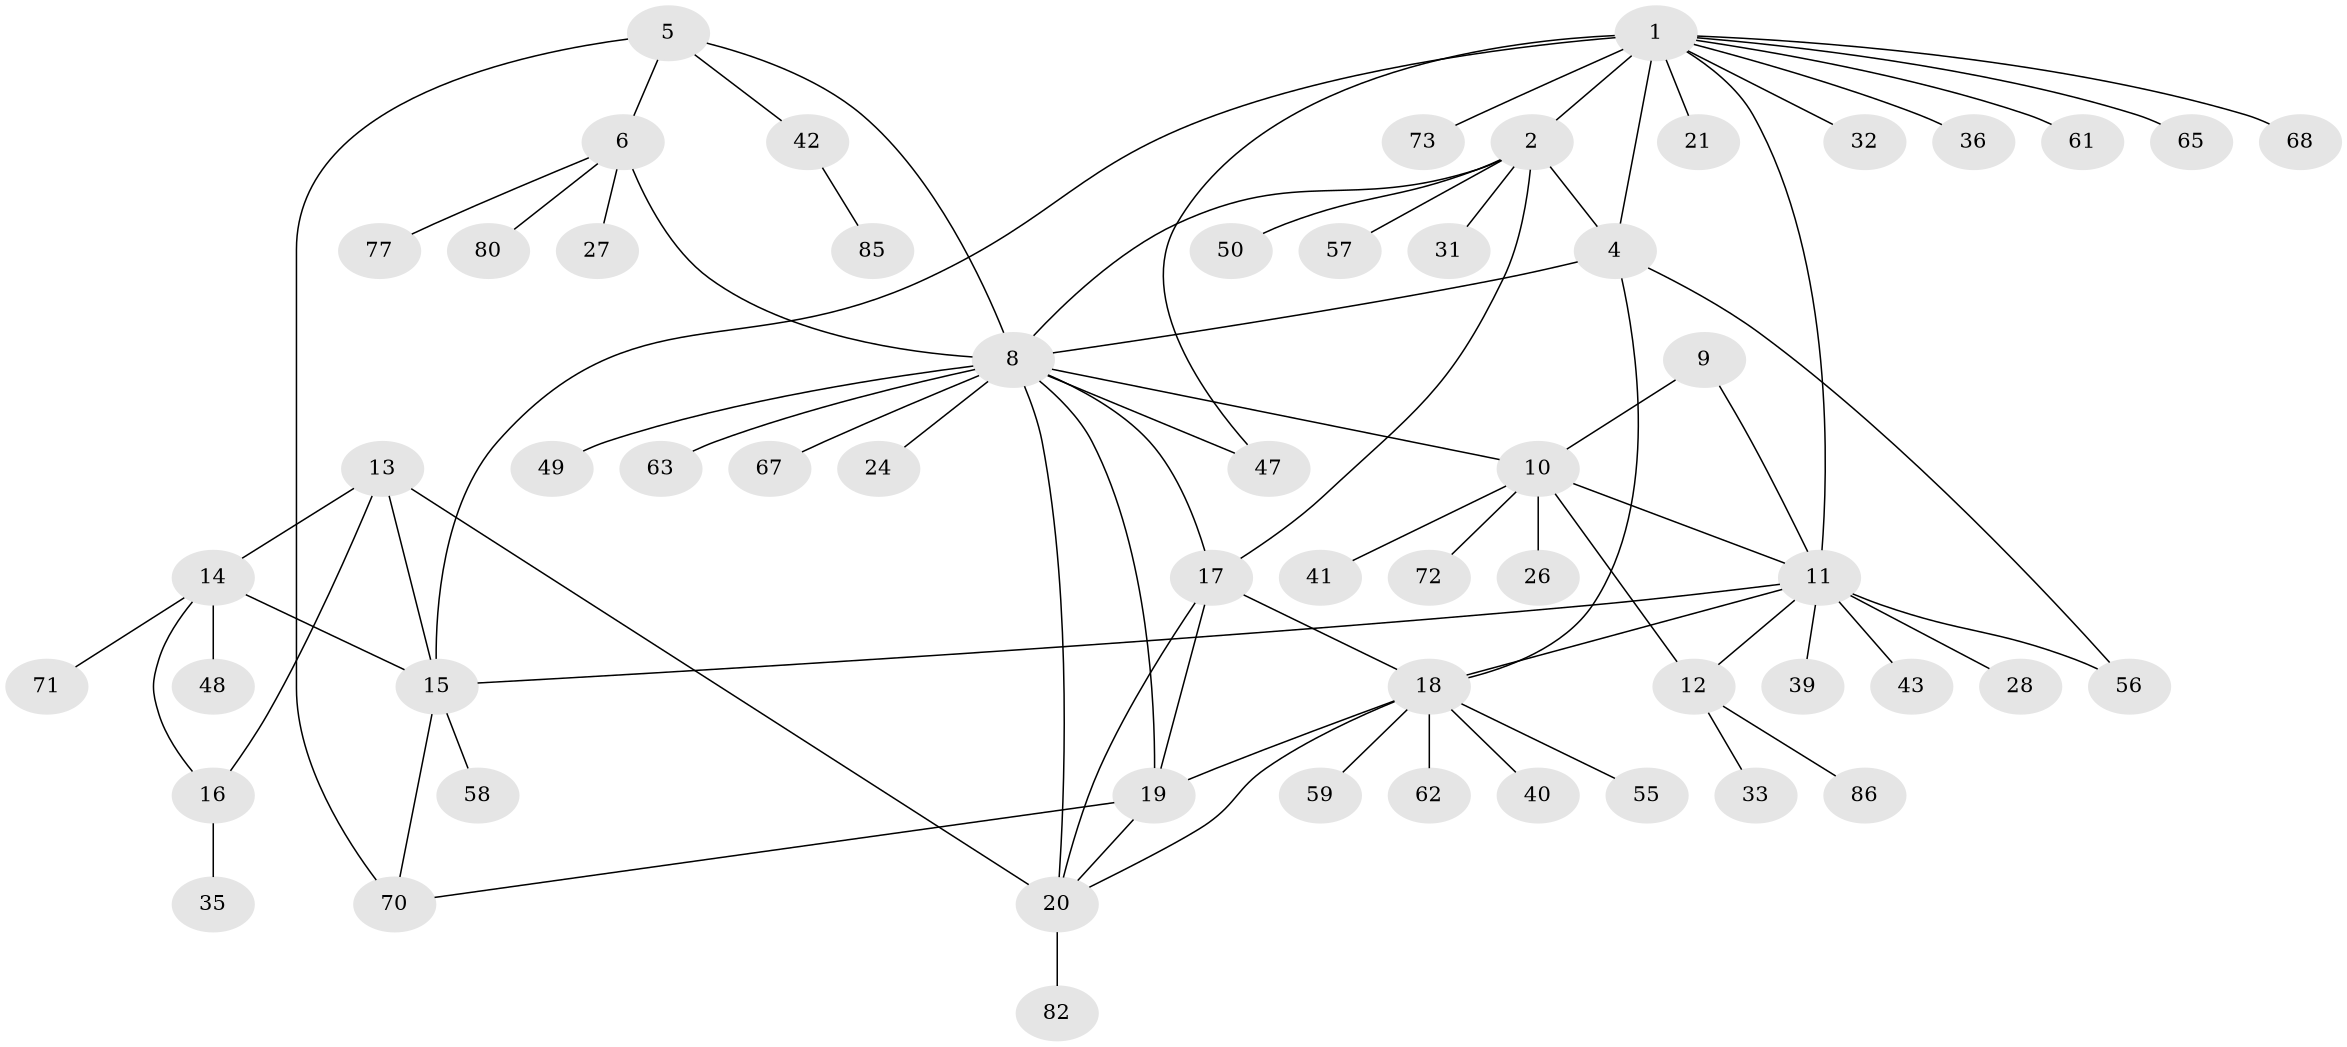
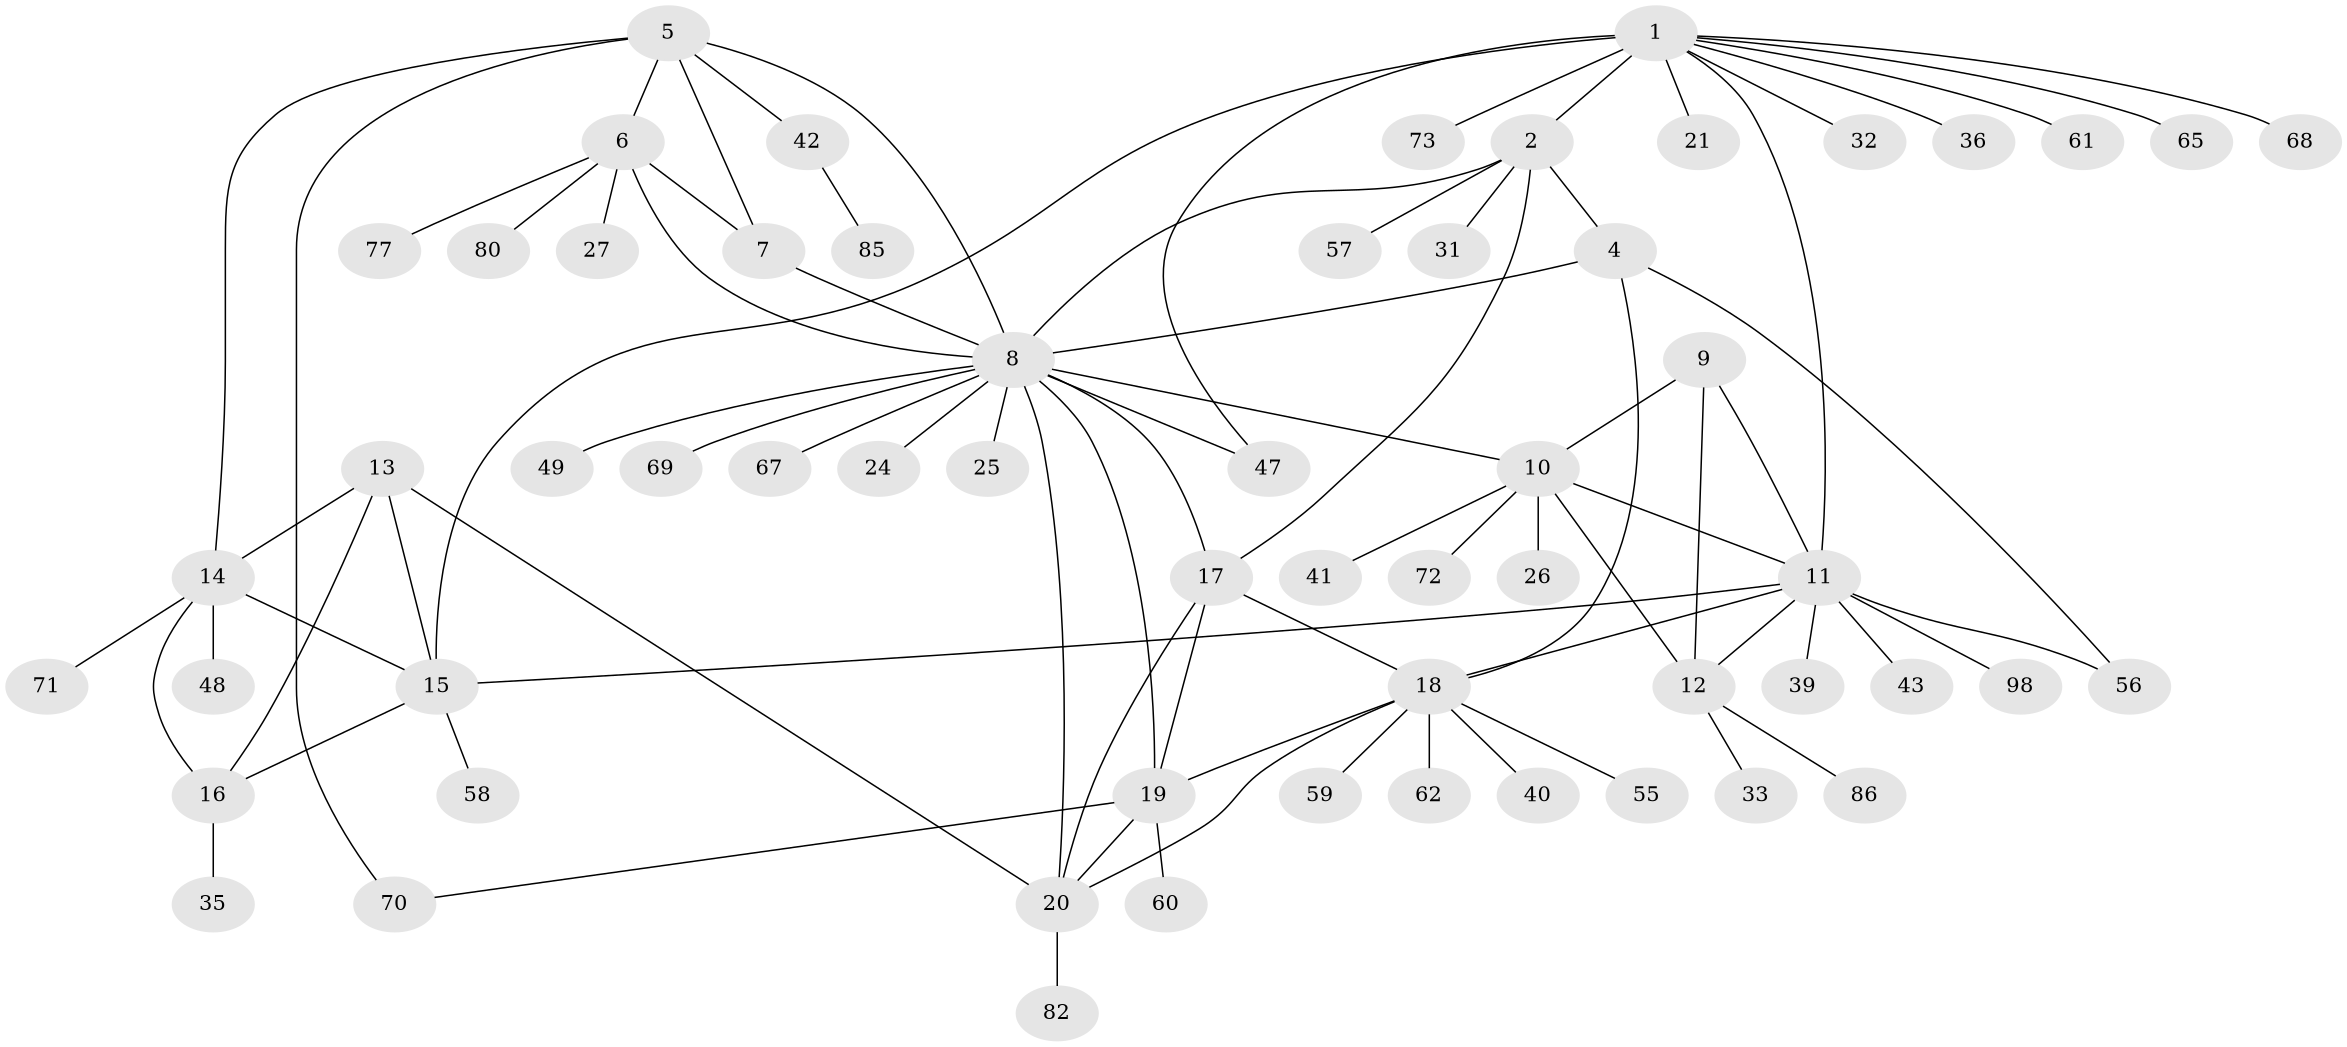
edge "1" -- "4": removed
edge "5" -- "14": added
node "7": added
node "50": removed
node "63": label "63" -> "69"
node "25": added
edge "9" -- "12": added
node "28": label "28" -> "98"
edge "15" -- "70": now "15" -- "16"
node "60": added
